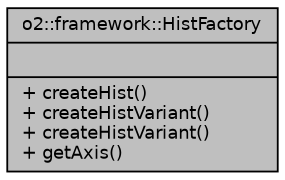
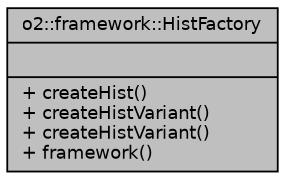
node "o2::framework::HistFactory": text "+ getAxis()" -> "+ framework()"
